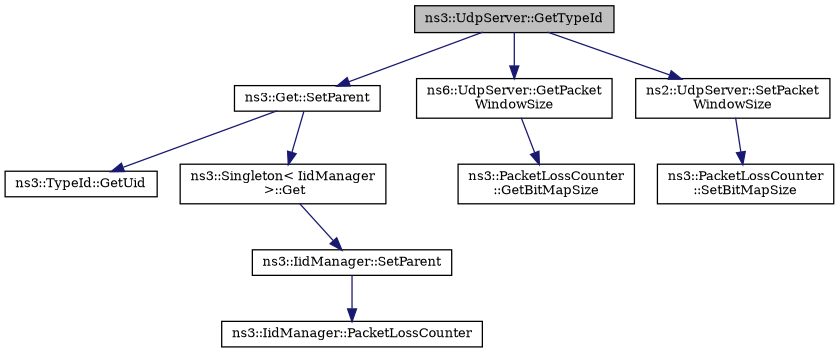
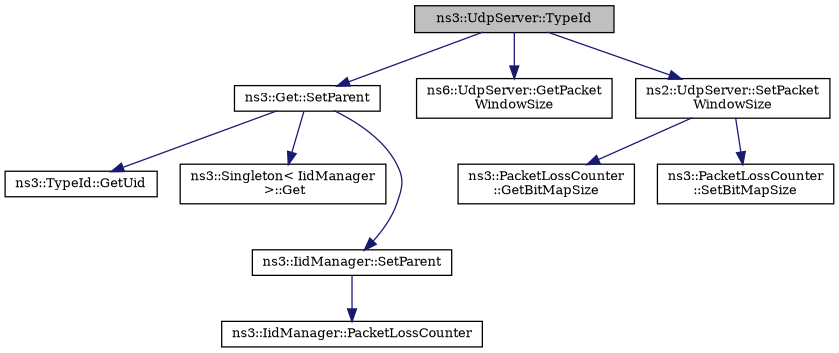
node "ns3::UdpServer::GetTypeId": label "ns3::UdpServer::GetTypeId" -> "ns3::UdpServer::TypeId"
edge "ns6::UdpServer::GetPacket WindowSize" -> "ns3::PacketLossCounter ::GetBitMapSize": now "ns2::UdpServer::SetPacket WindowSize" -> "ns3::PacketLossCounter ::GetBitMapSize"
edge "ns3::Singleton< IidManager >::Get" -> "ns3::IidManager::SetParent": now "ns3::Get::SetParent" -> "ns3::IidManager::SetParent"
